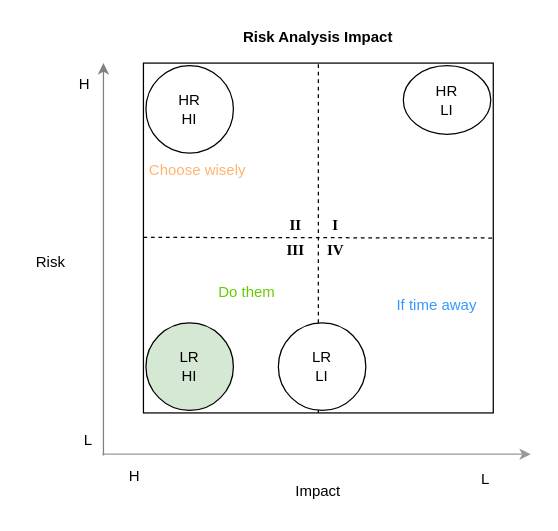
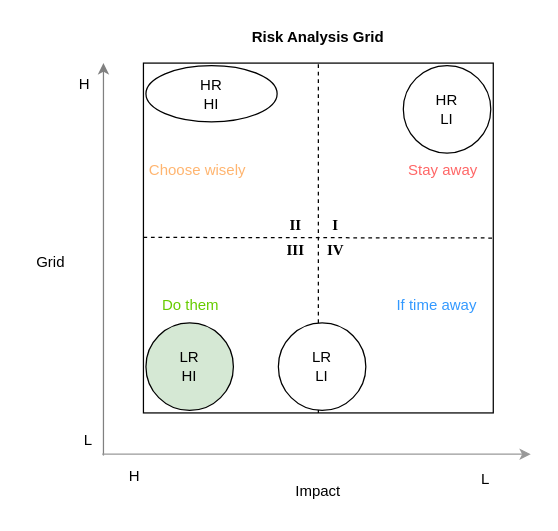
node "Risk Analysis Impact": label "Risk Analysis Impact" -> "Risk Analysis Grid"
node "HR LI": size 88x69 -> 88x88
node "HR HI": size 88x88 -> 131x56
node "Stay away": added
node "Risk": label "Risk" -> "Grid"
node "Do them": moved (247, 293) -> (191, 306)
